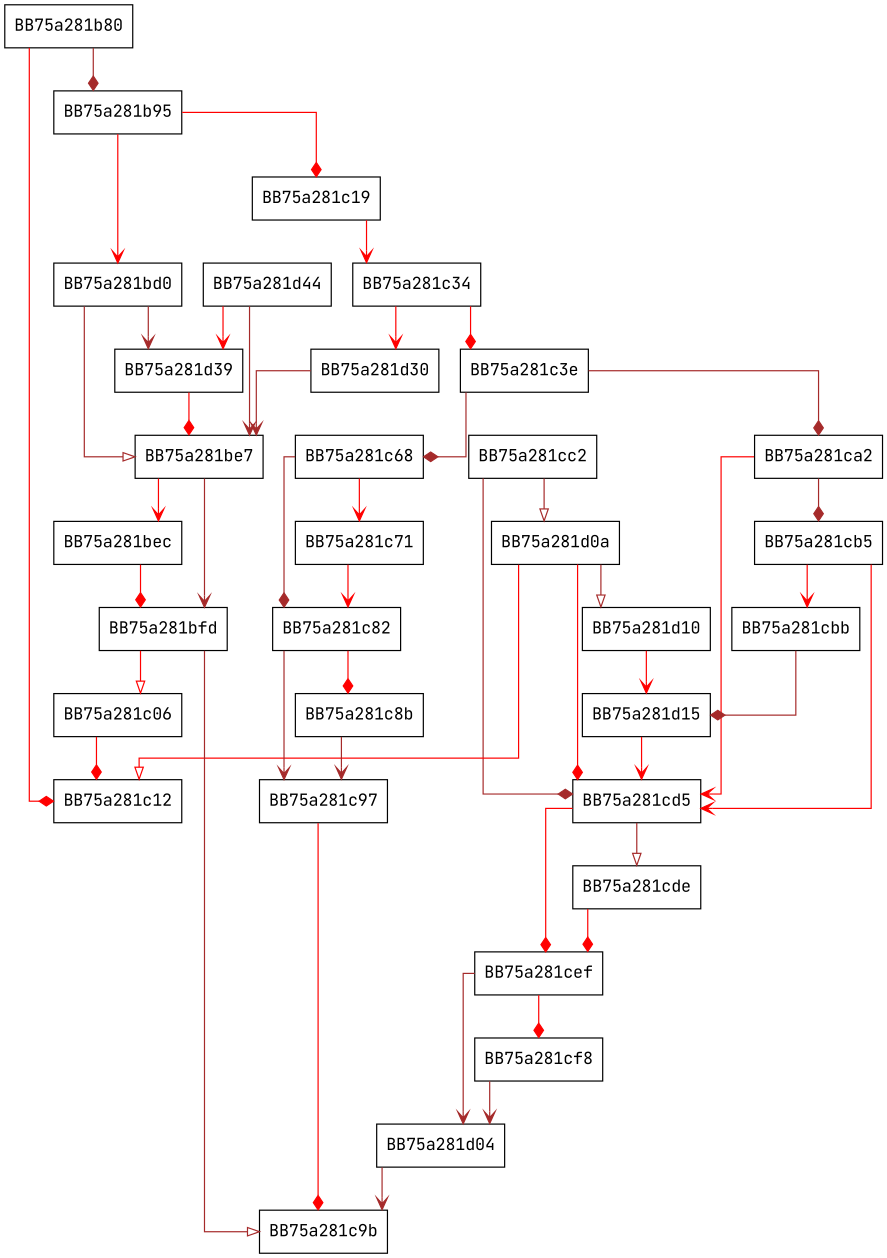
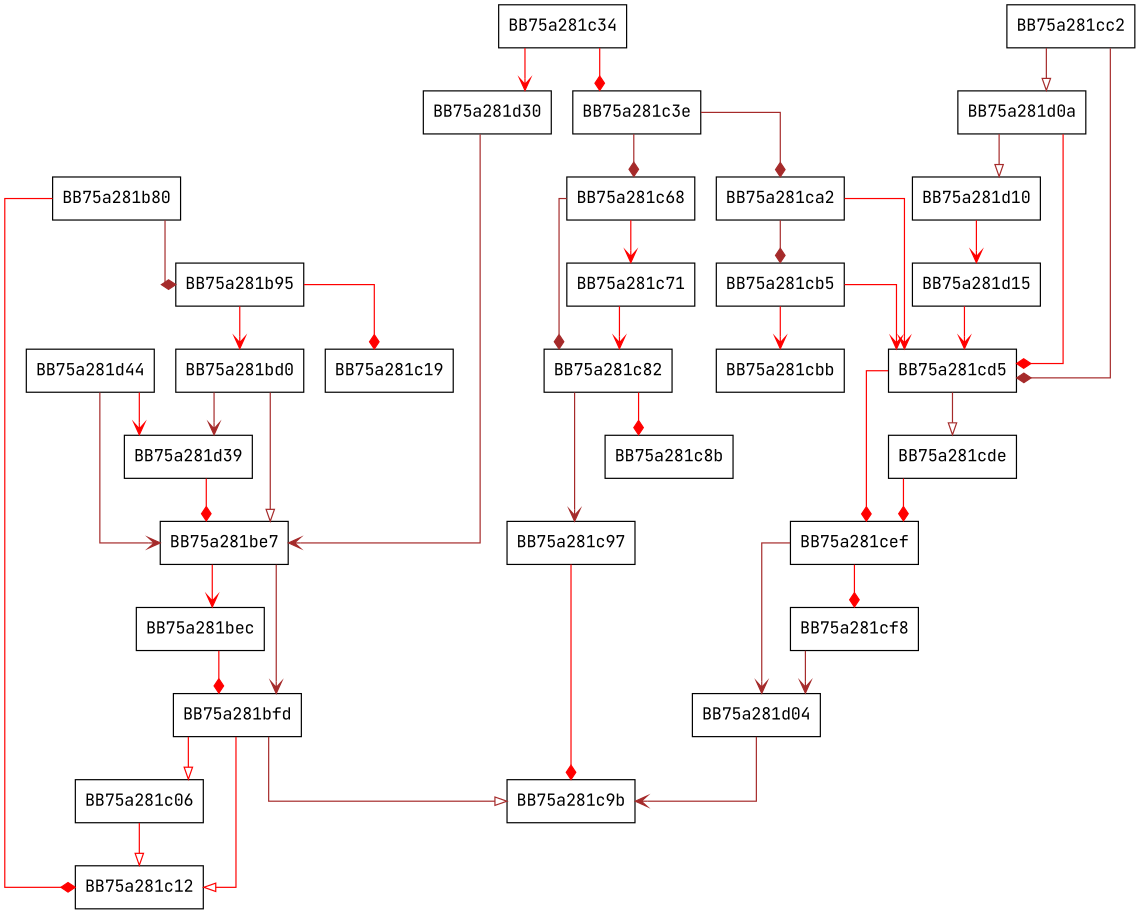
edge "BB75a281c19" -> "BB75a281c34": removed
edge "BB75a281cbb" -> "BB75a281d15": removed
edge "BB75a281c06" -> "BB75a281c12": arrowhead diamond -> onormal
edge "BB75a281c8b" -> "BB75a281c97": removed
edge "BB75a281d0a" -> "BB75a281c12": now "BB75a281bfd" -> "BB75a281c12"
